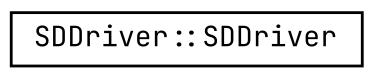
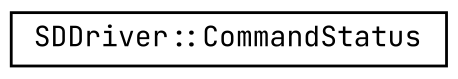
node "SDDriver::SDDriver": label "SDDriver::SDDriver" -> "SDDriver::CommandStatus"
